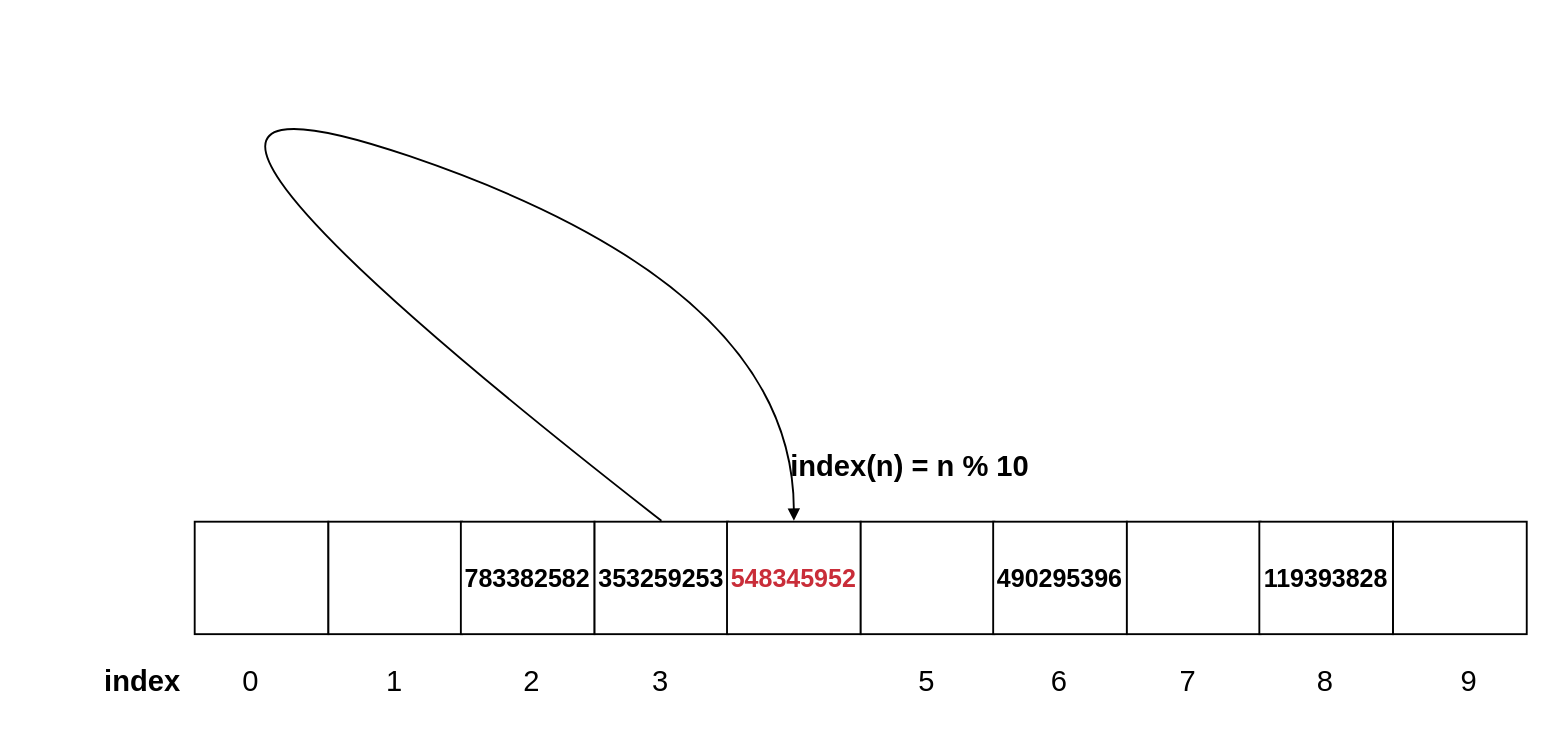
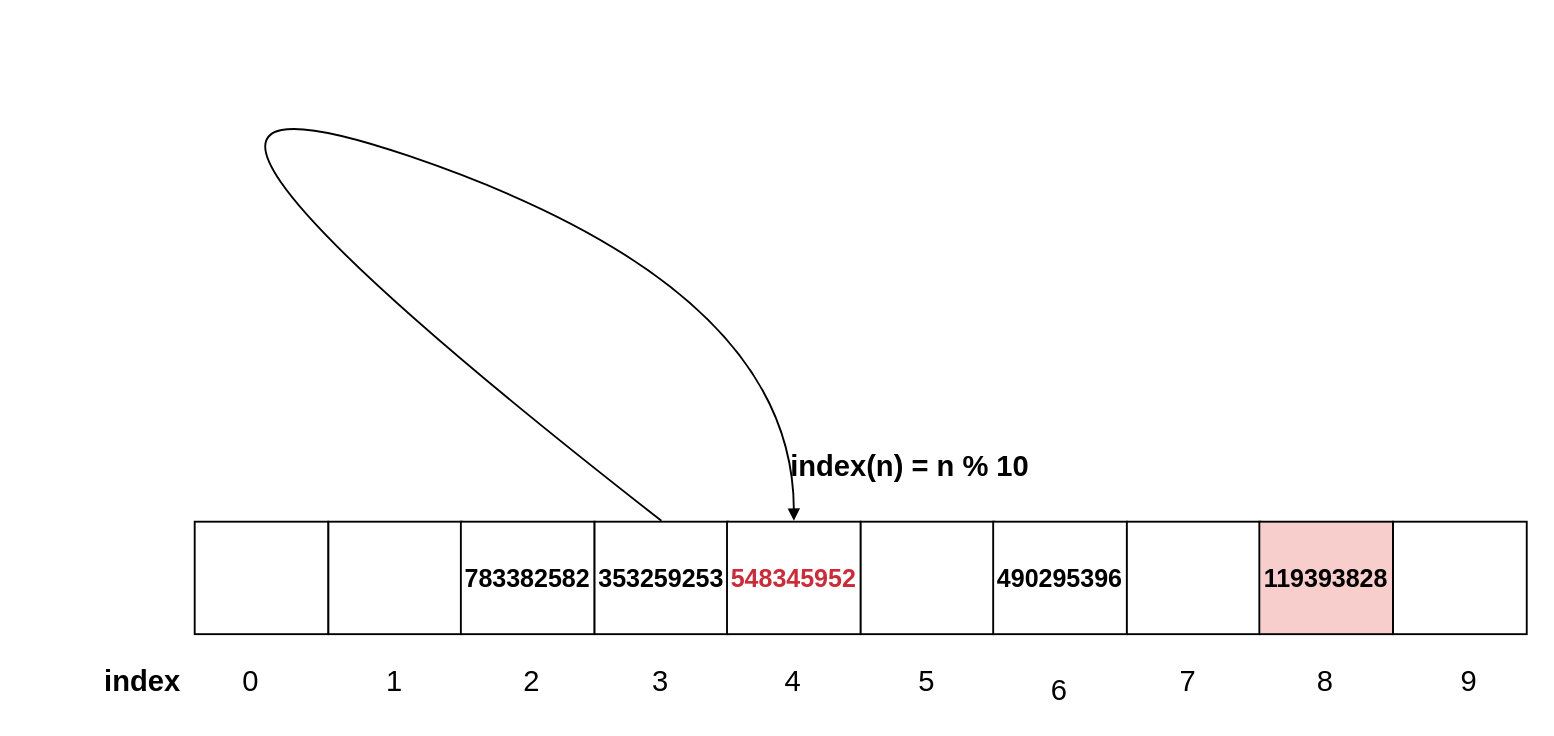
node "119393828": fillcolor #ffffff -> #f8cecc
node "4": added
node "6": size 38x56 -> 38x75
